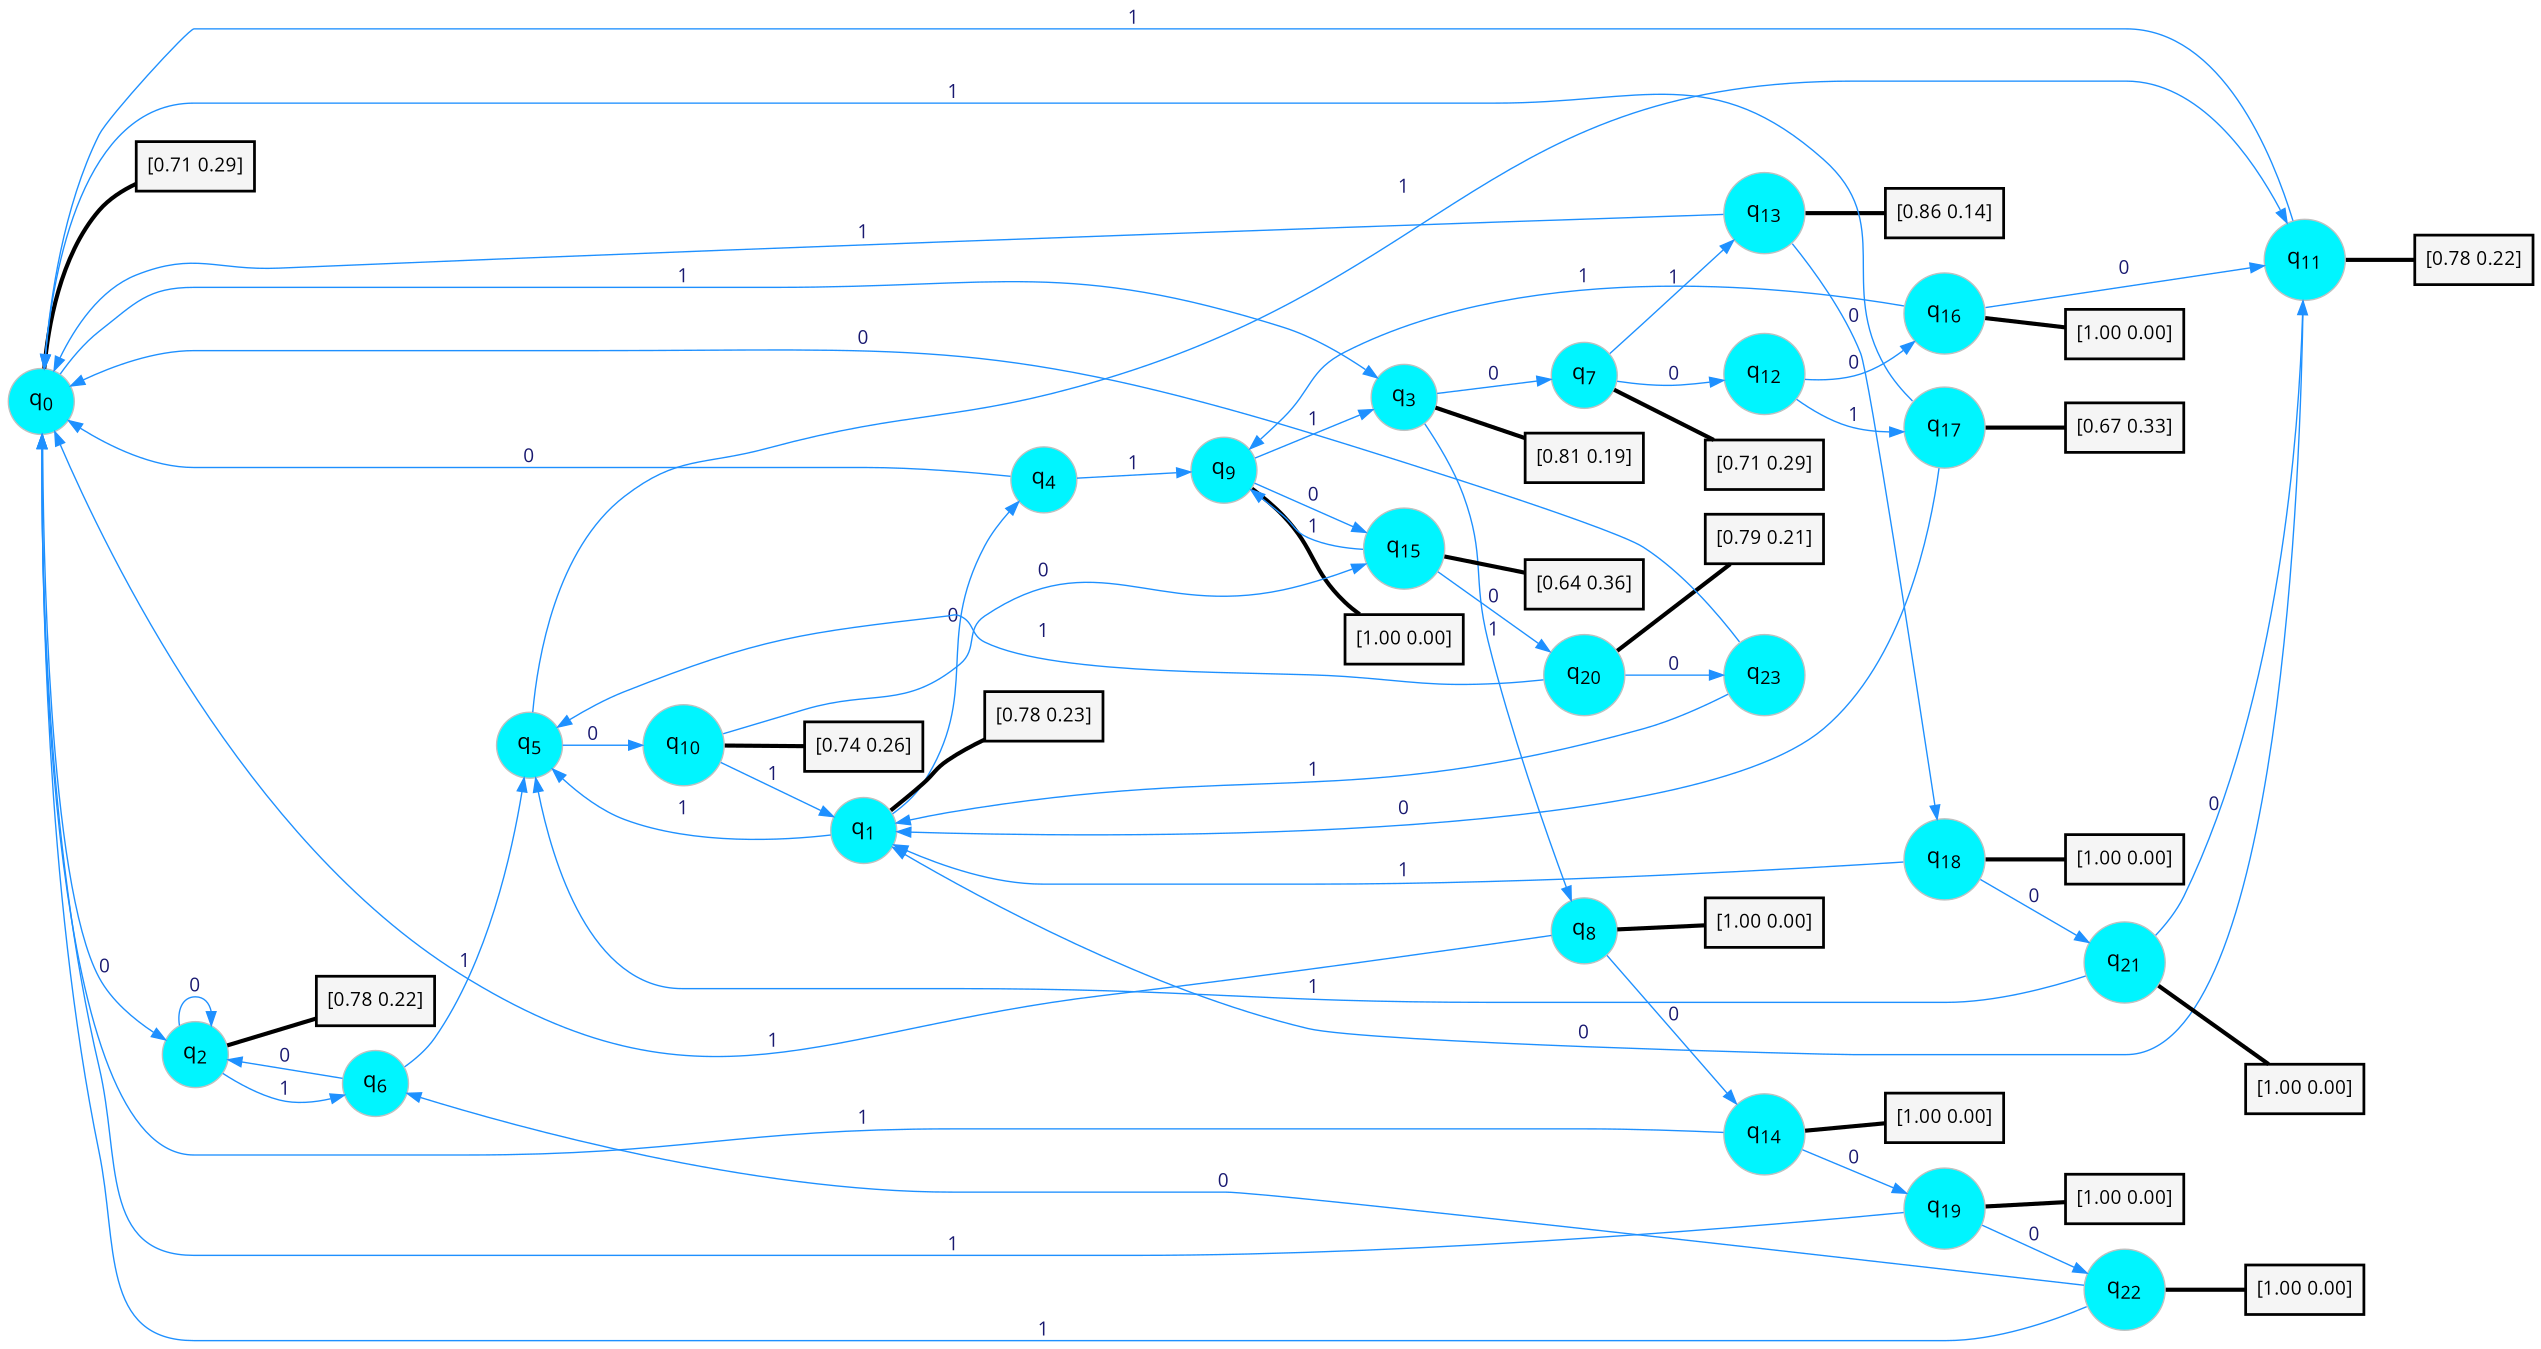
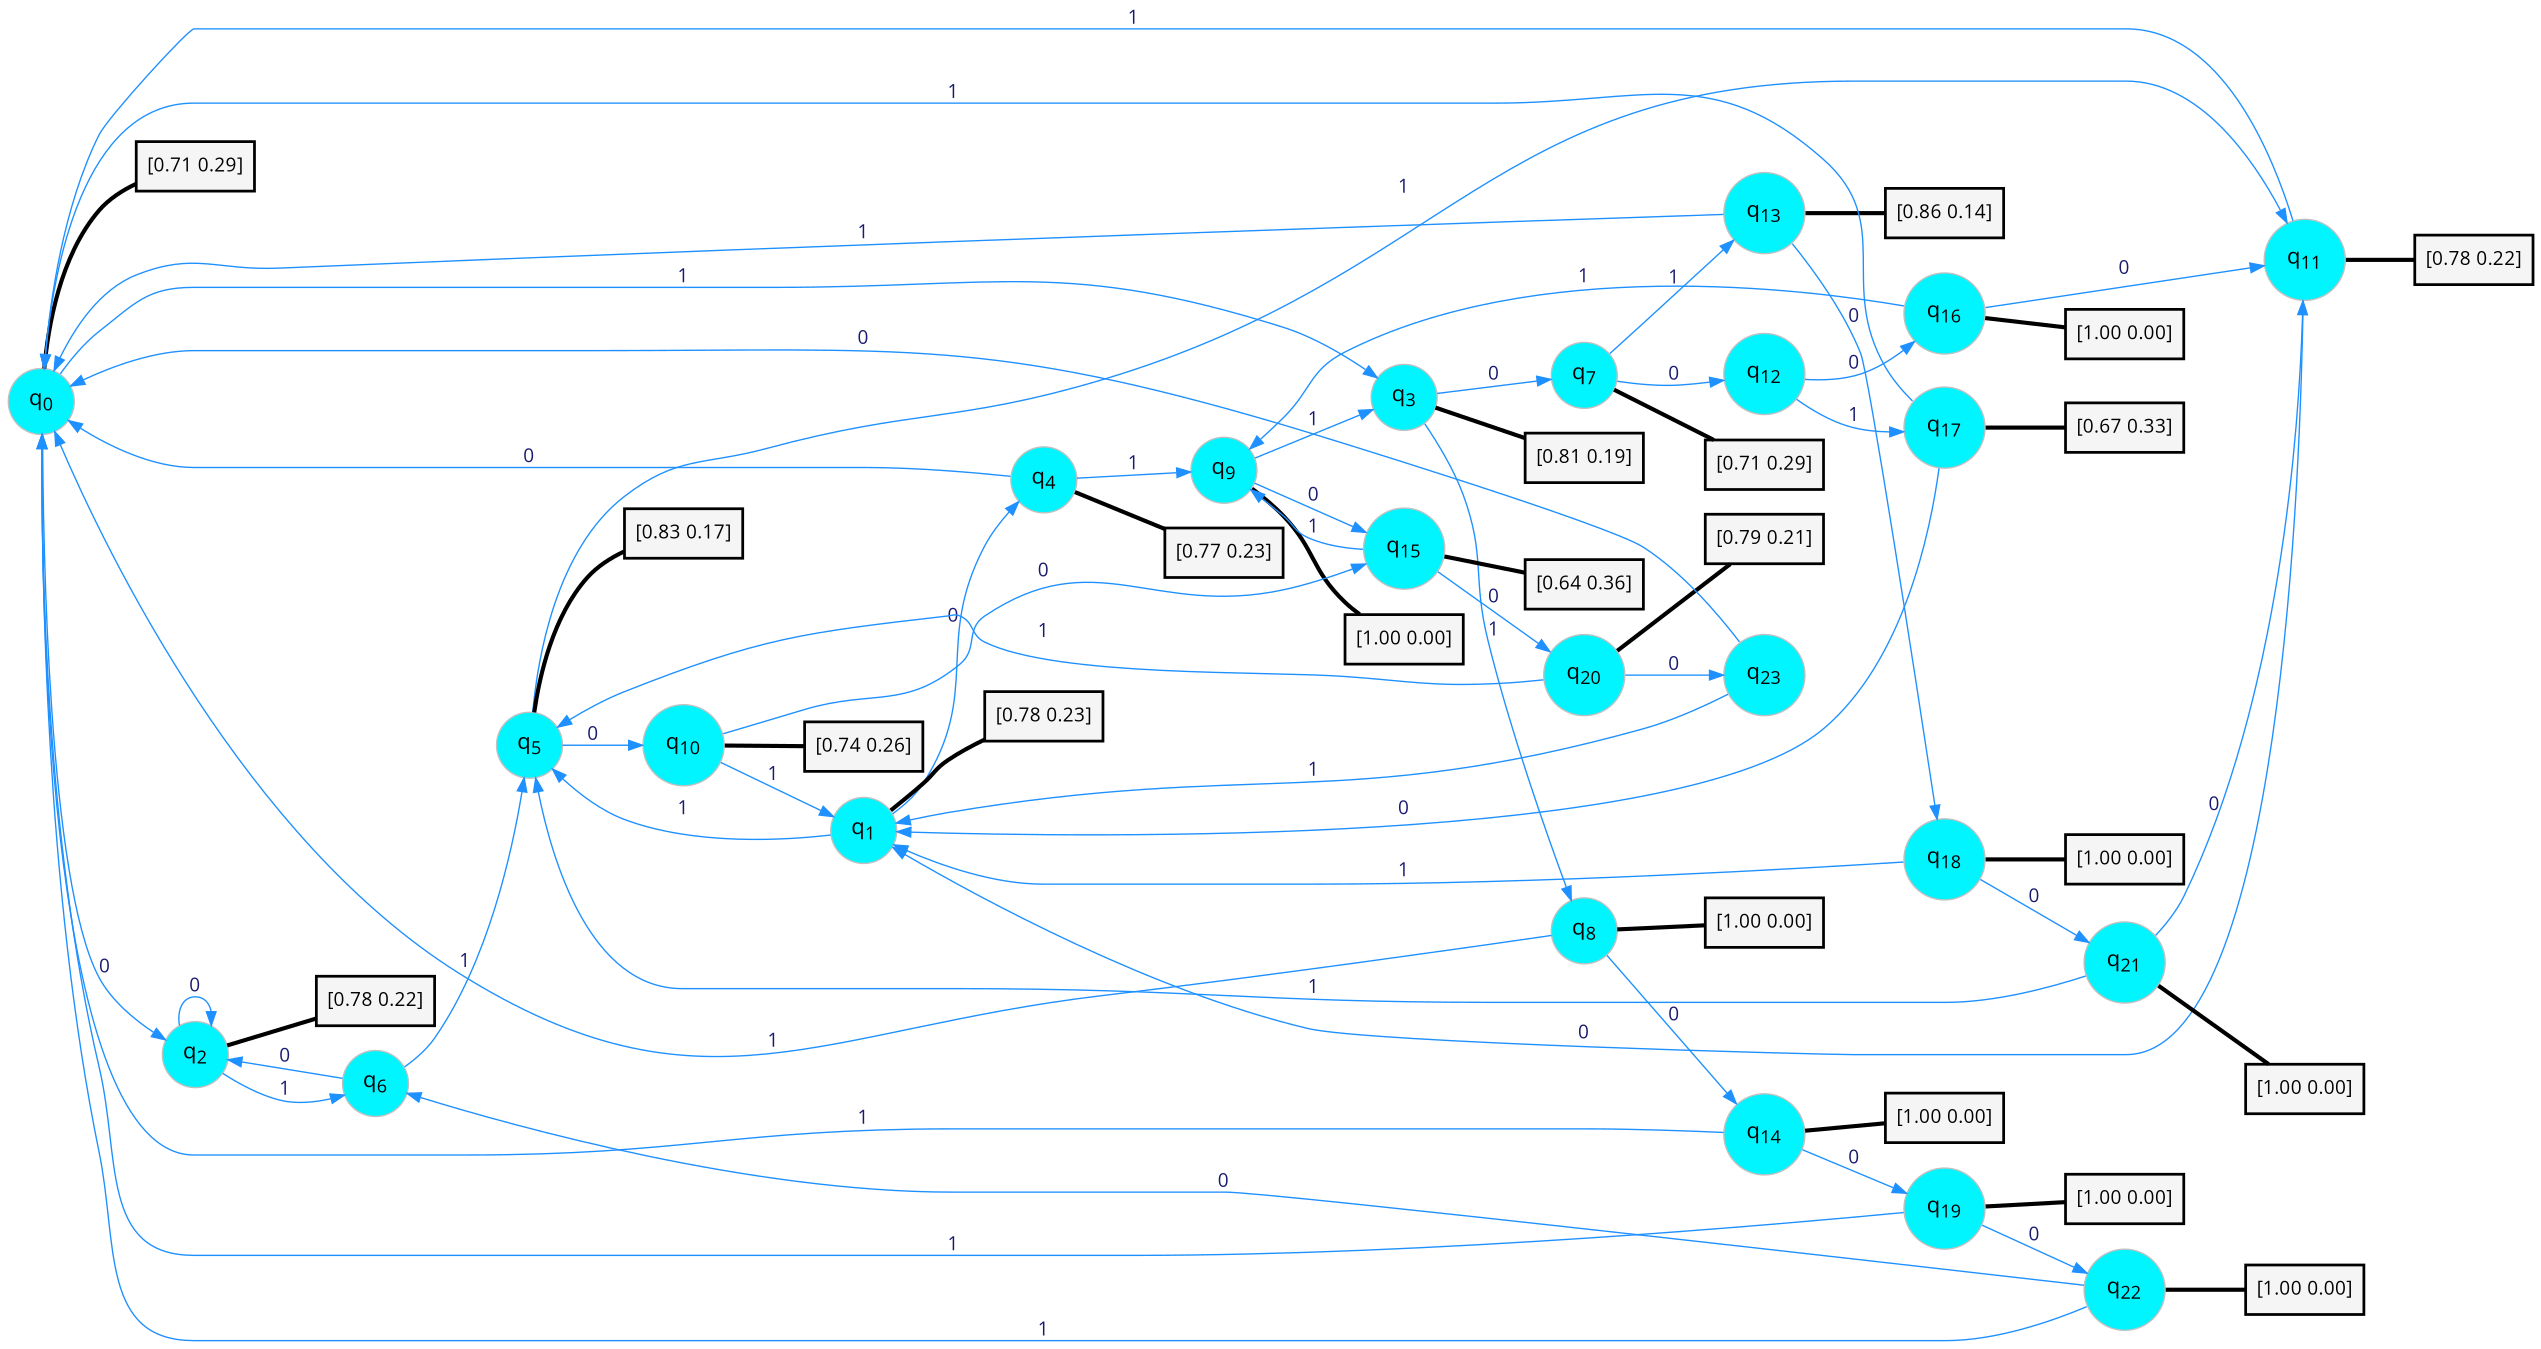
node "[0.83 0.17]": added
node "[0.77 0.23]": added
